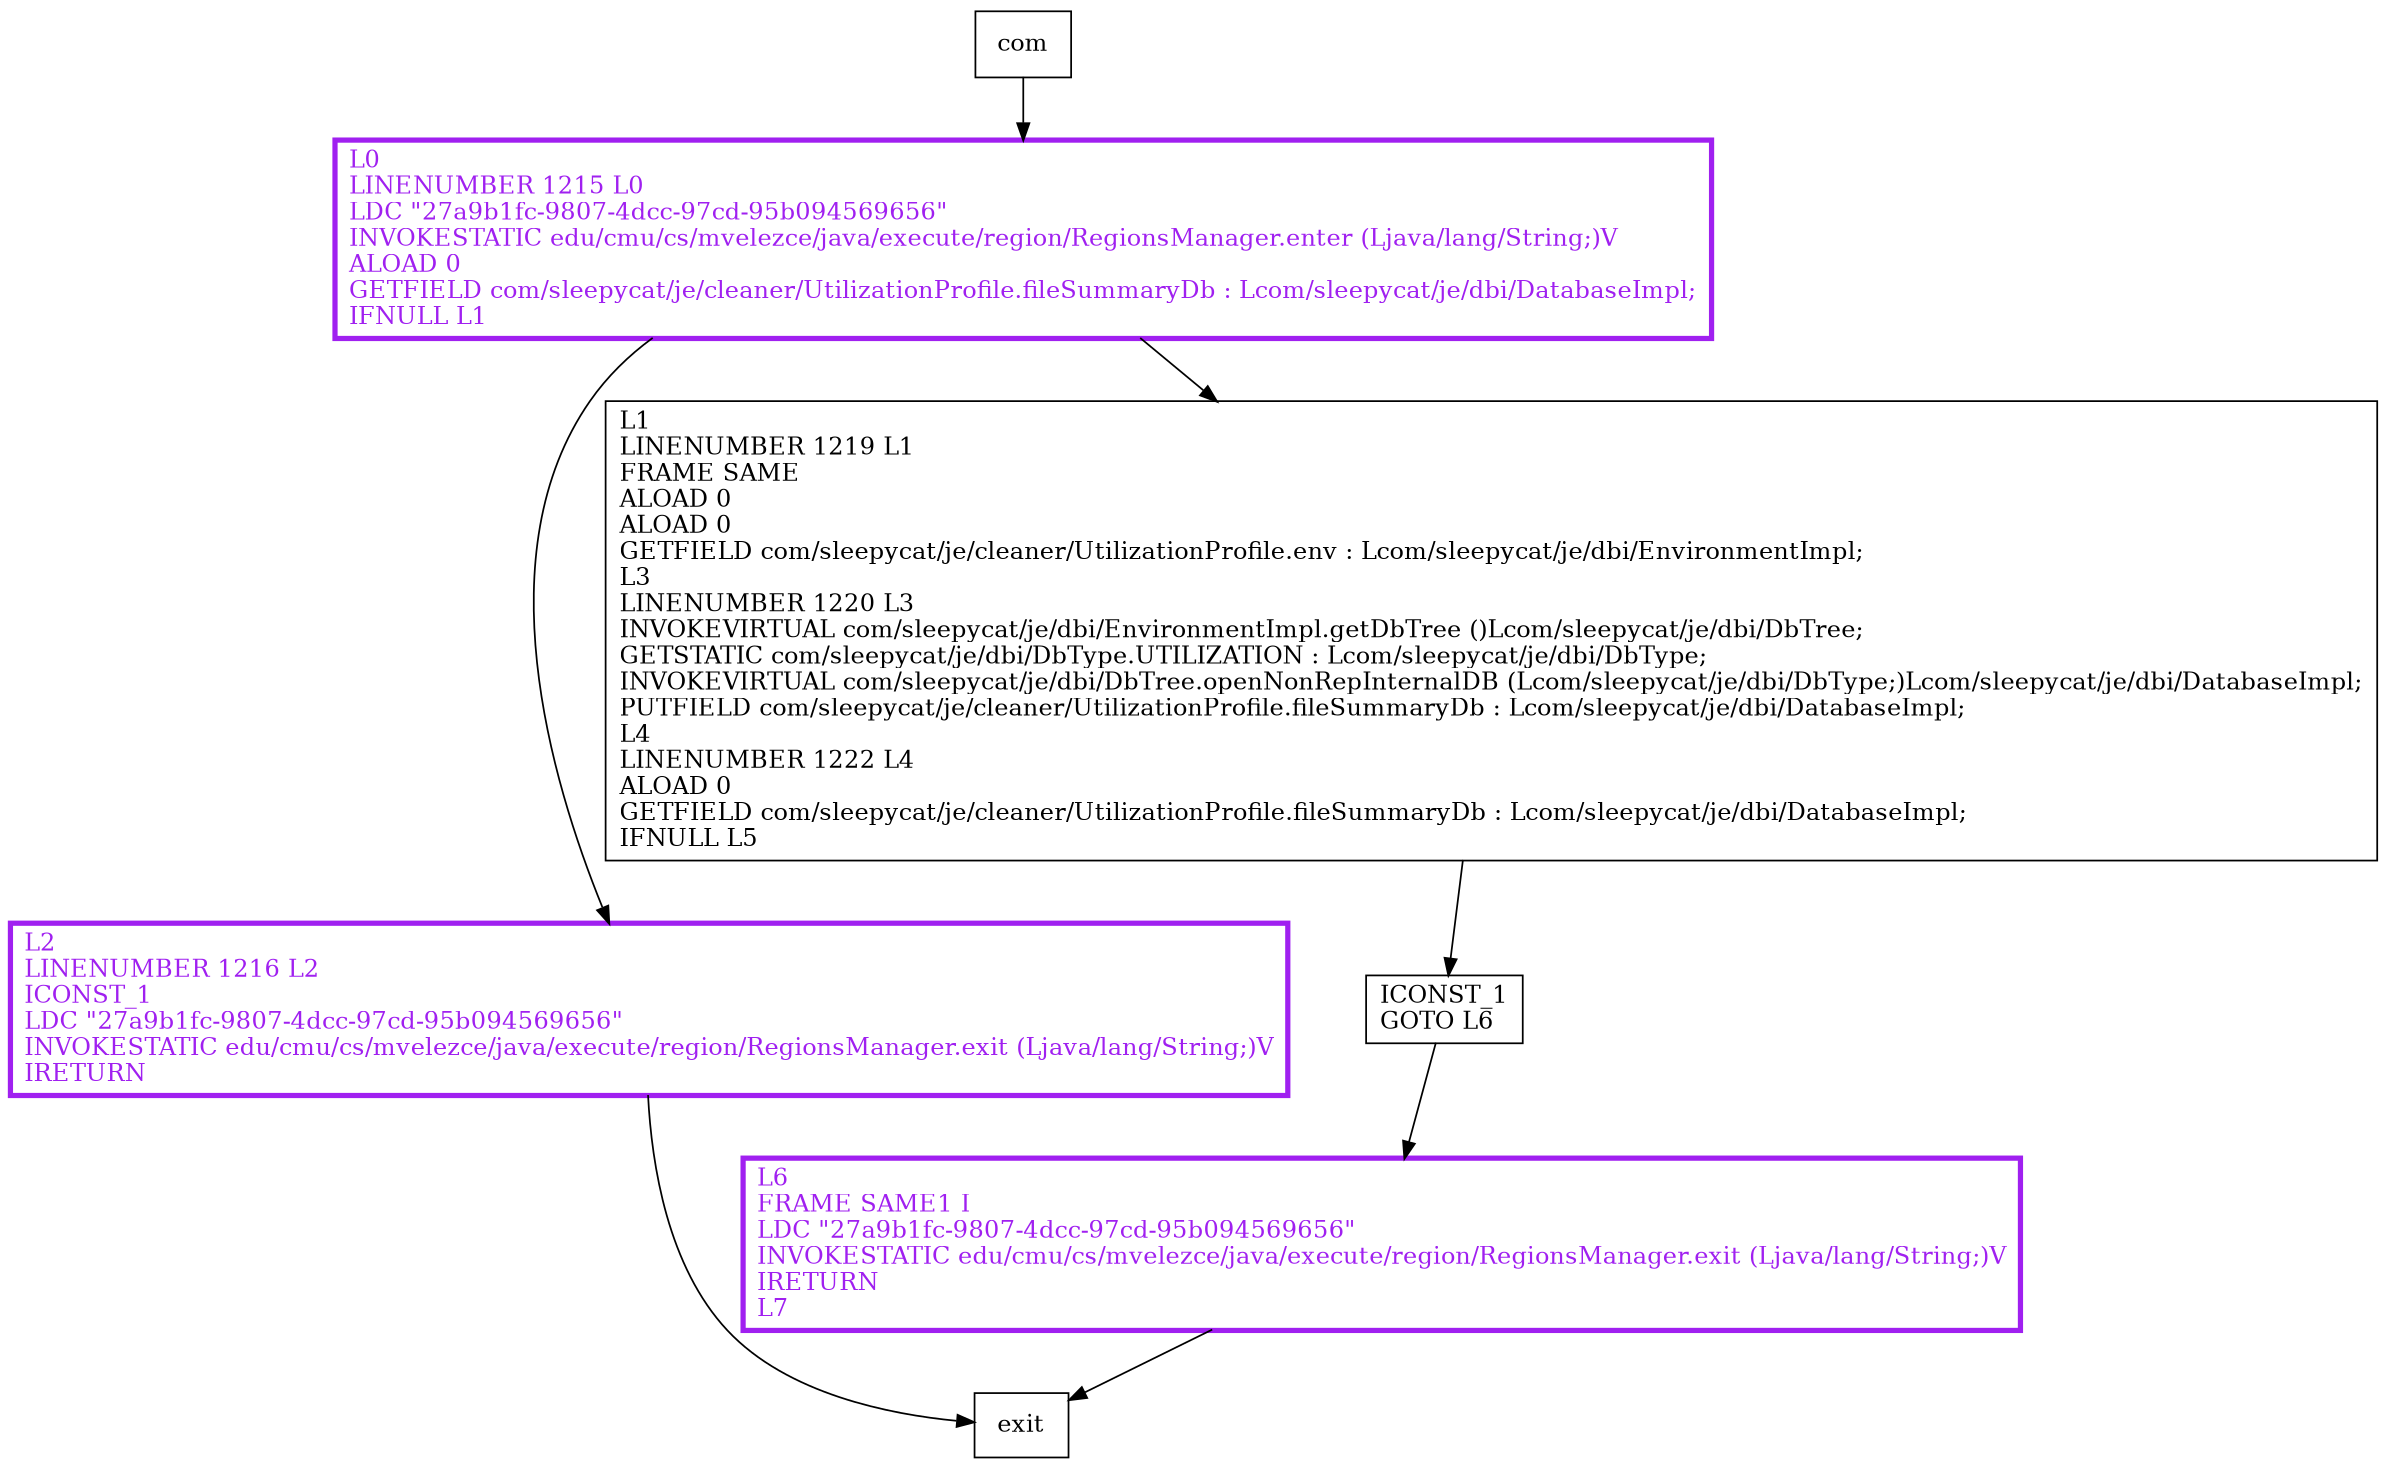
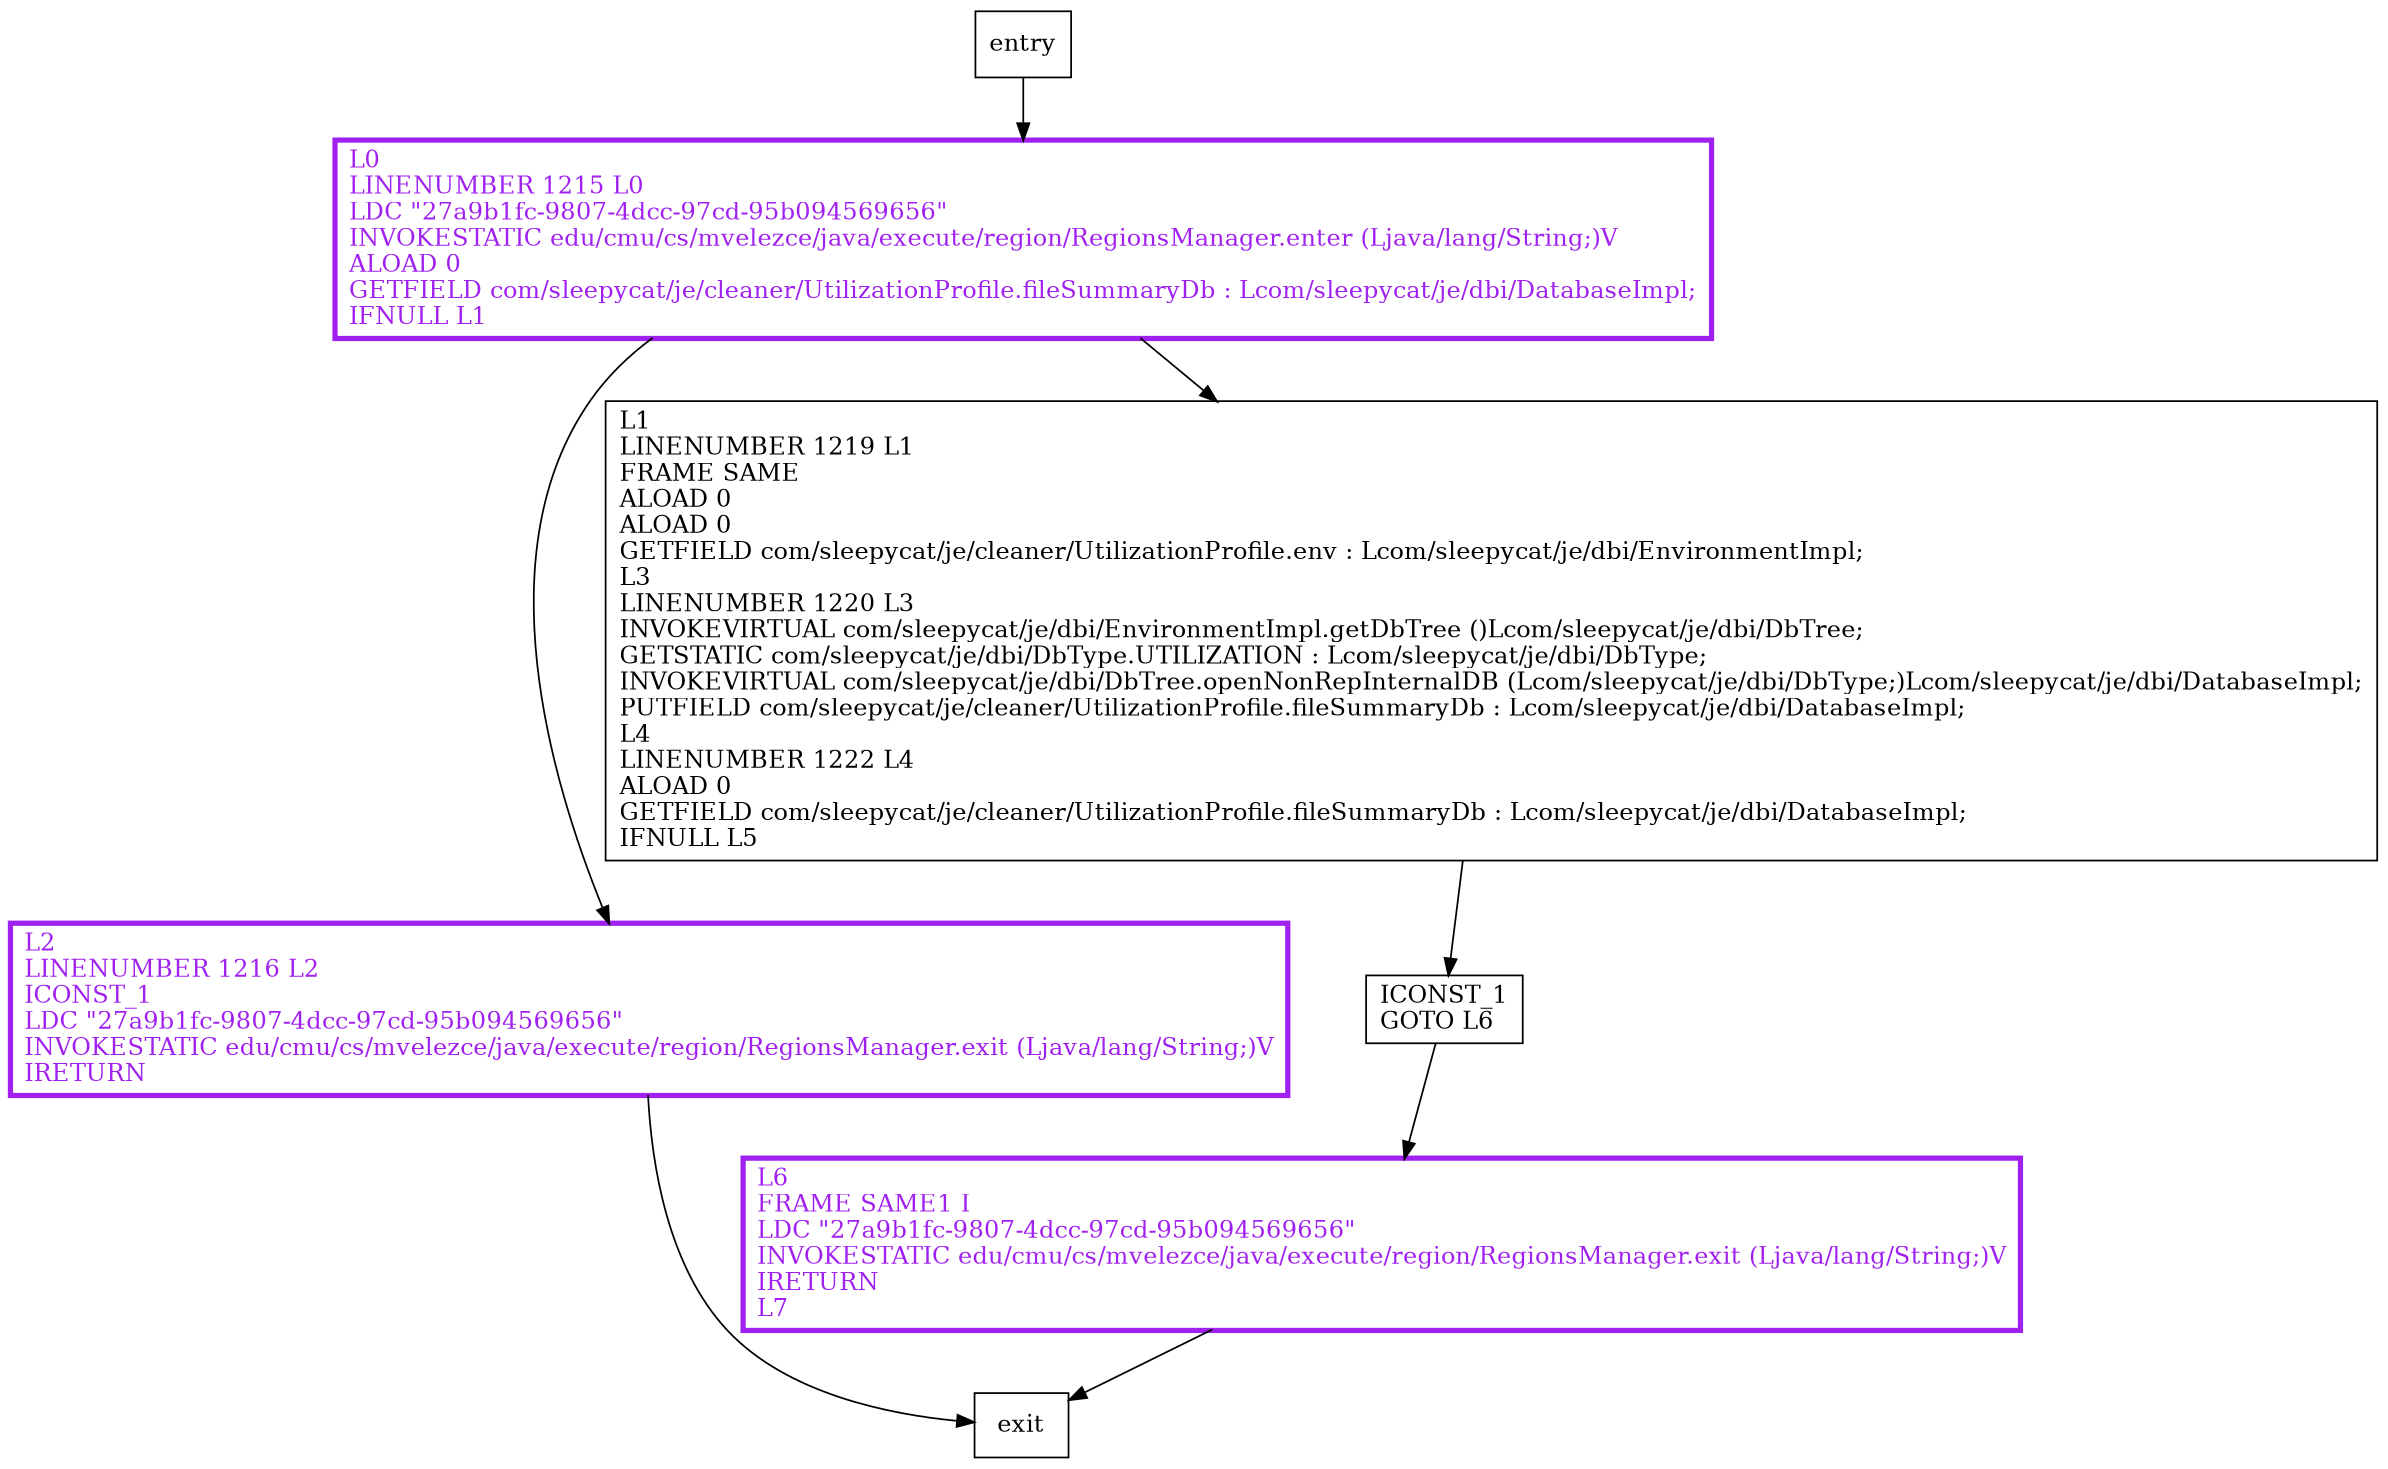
node "com": label "com" -> "entry"
